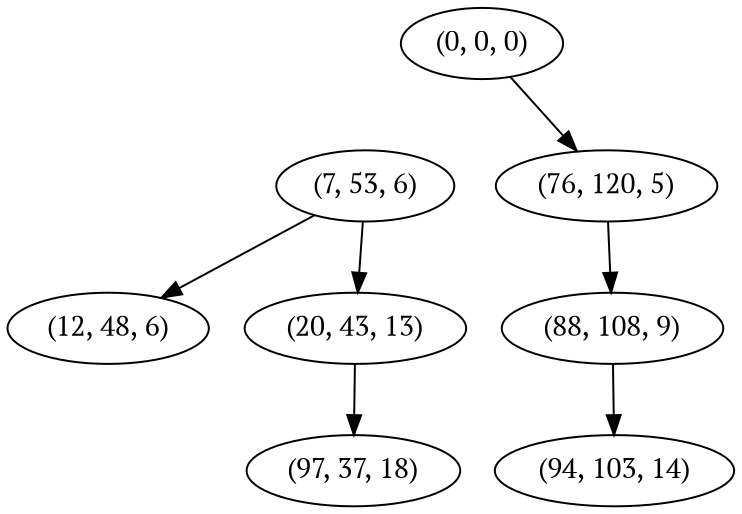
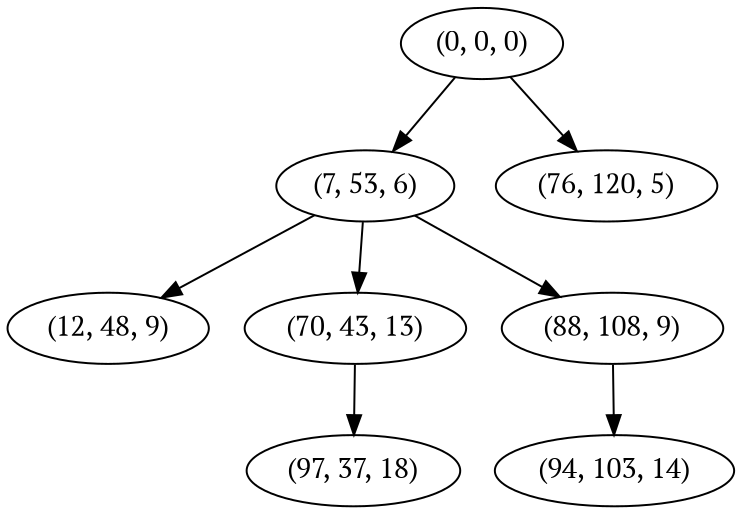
edge "(0, 0, 0)" -> "(7, 53, 6)": added
edge "(76, 120, 5)" -> "(88, 108, 9)": now "(7, 53, 6)" -> "(88, 108, 9)"
node "(12, 48, 6)": label "(12, 48, 6)" -> "(12, 48, 9)"
node "(20, 43, 13)": label "(20, 43, 13)" -> "(70, 43, 13)"
